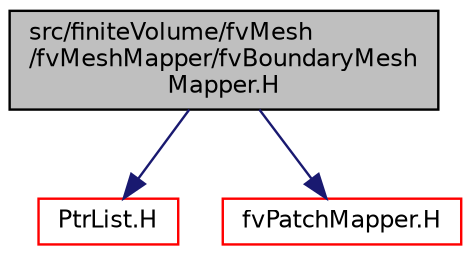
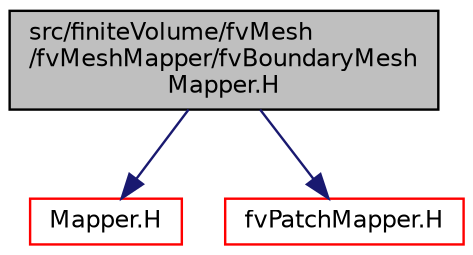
node "PtrList.H": label "PtrList.H" -> "Mapper.H"
